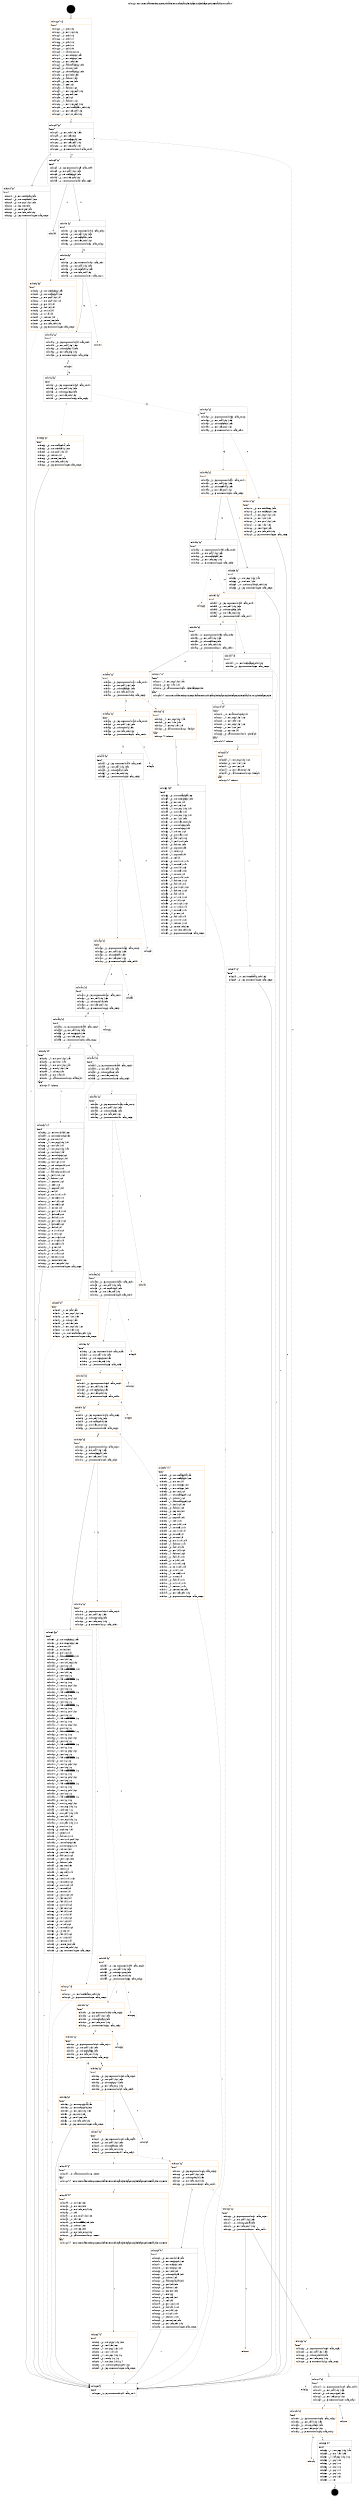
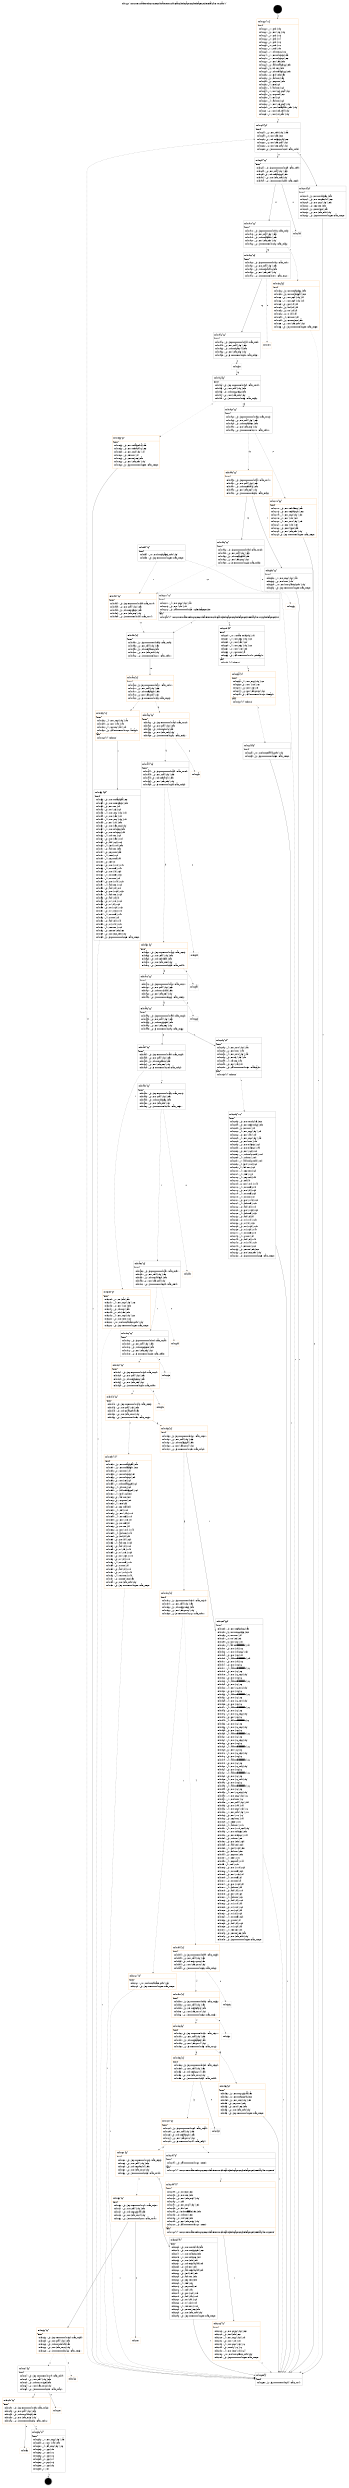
edge "0x4019d4 [28]" -> "0x401fd4 [15]": reversed
edge "0x4019f0 [28]" -> "0x402211 [12]": reversed
